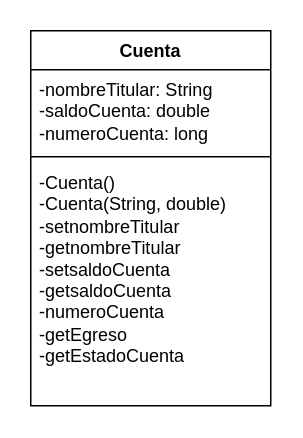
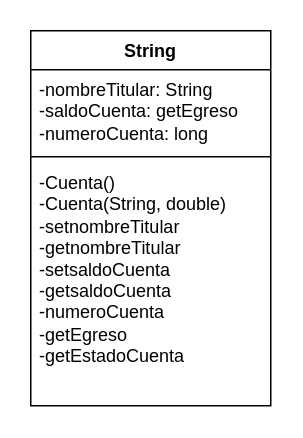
node "Cuenta": label "Cuenta" -> "String"
node "-nombreTitular: String -saldoCuenta: double -numeroCuenta: long": label "-nombreTitular: String -saldoCuenta: double -numeroCuenta: long" -> "-nombreTitular: String -saldoCuenta: getEgreso -numeroCuenta: long"
